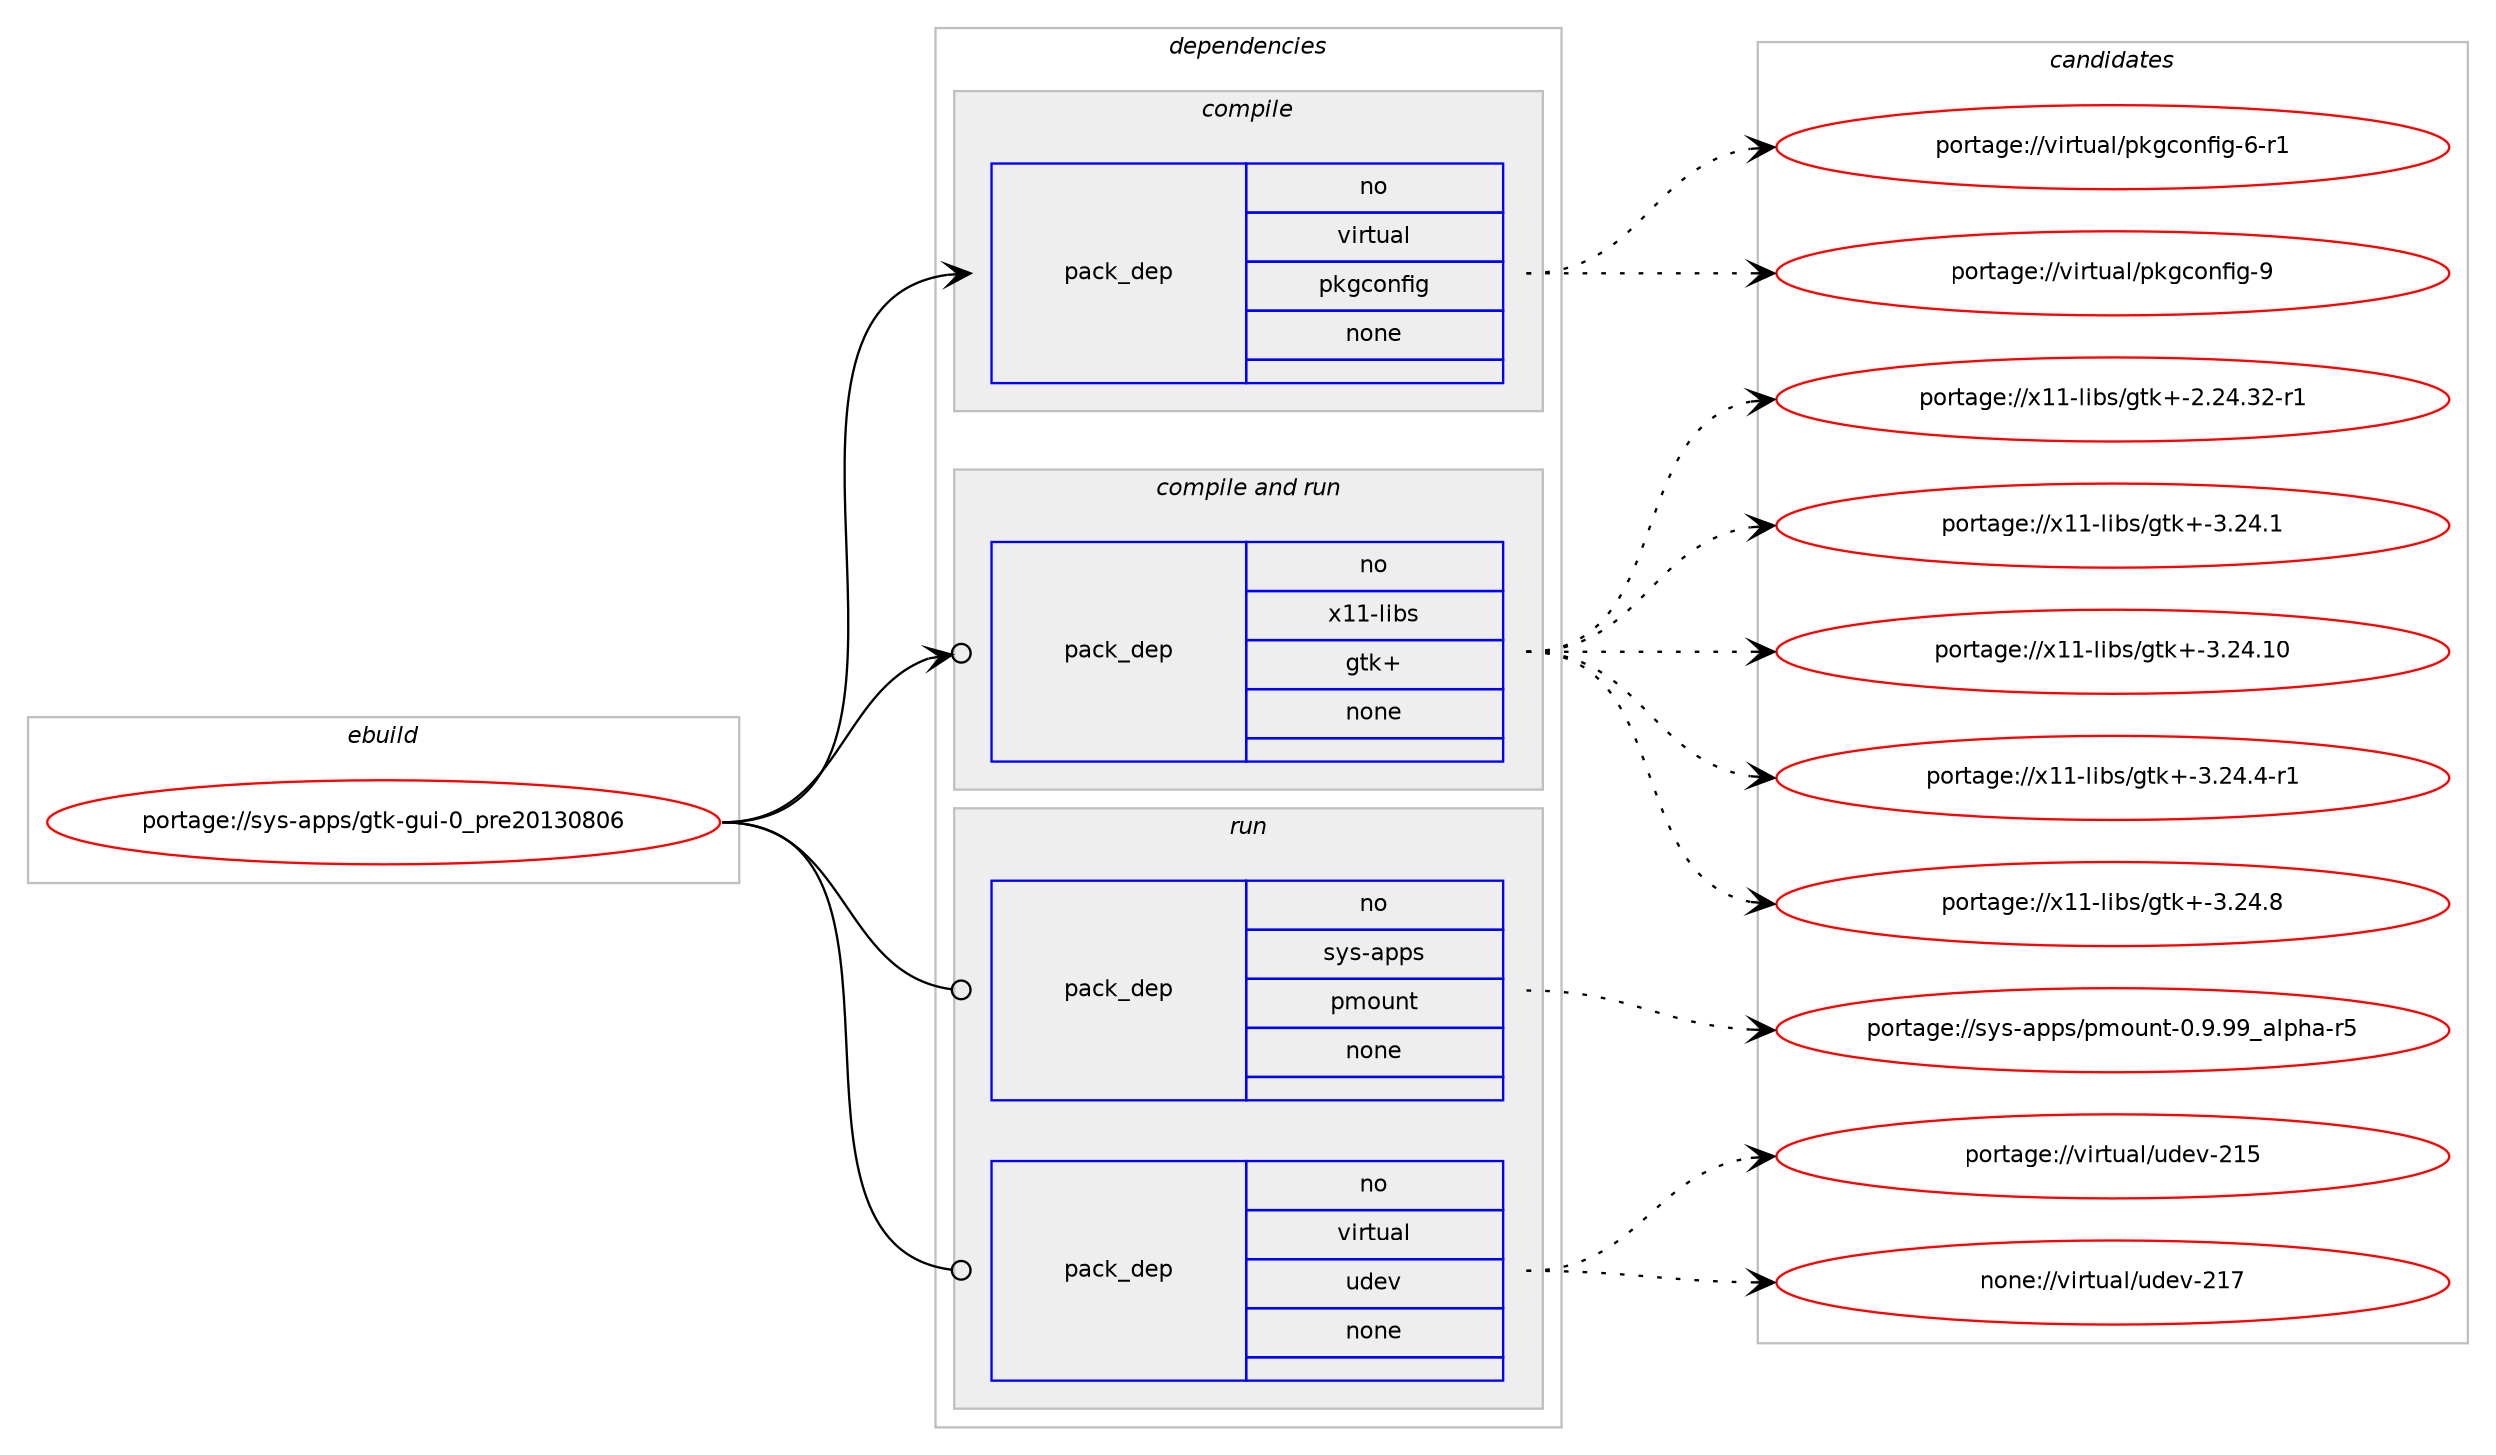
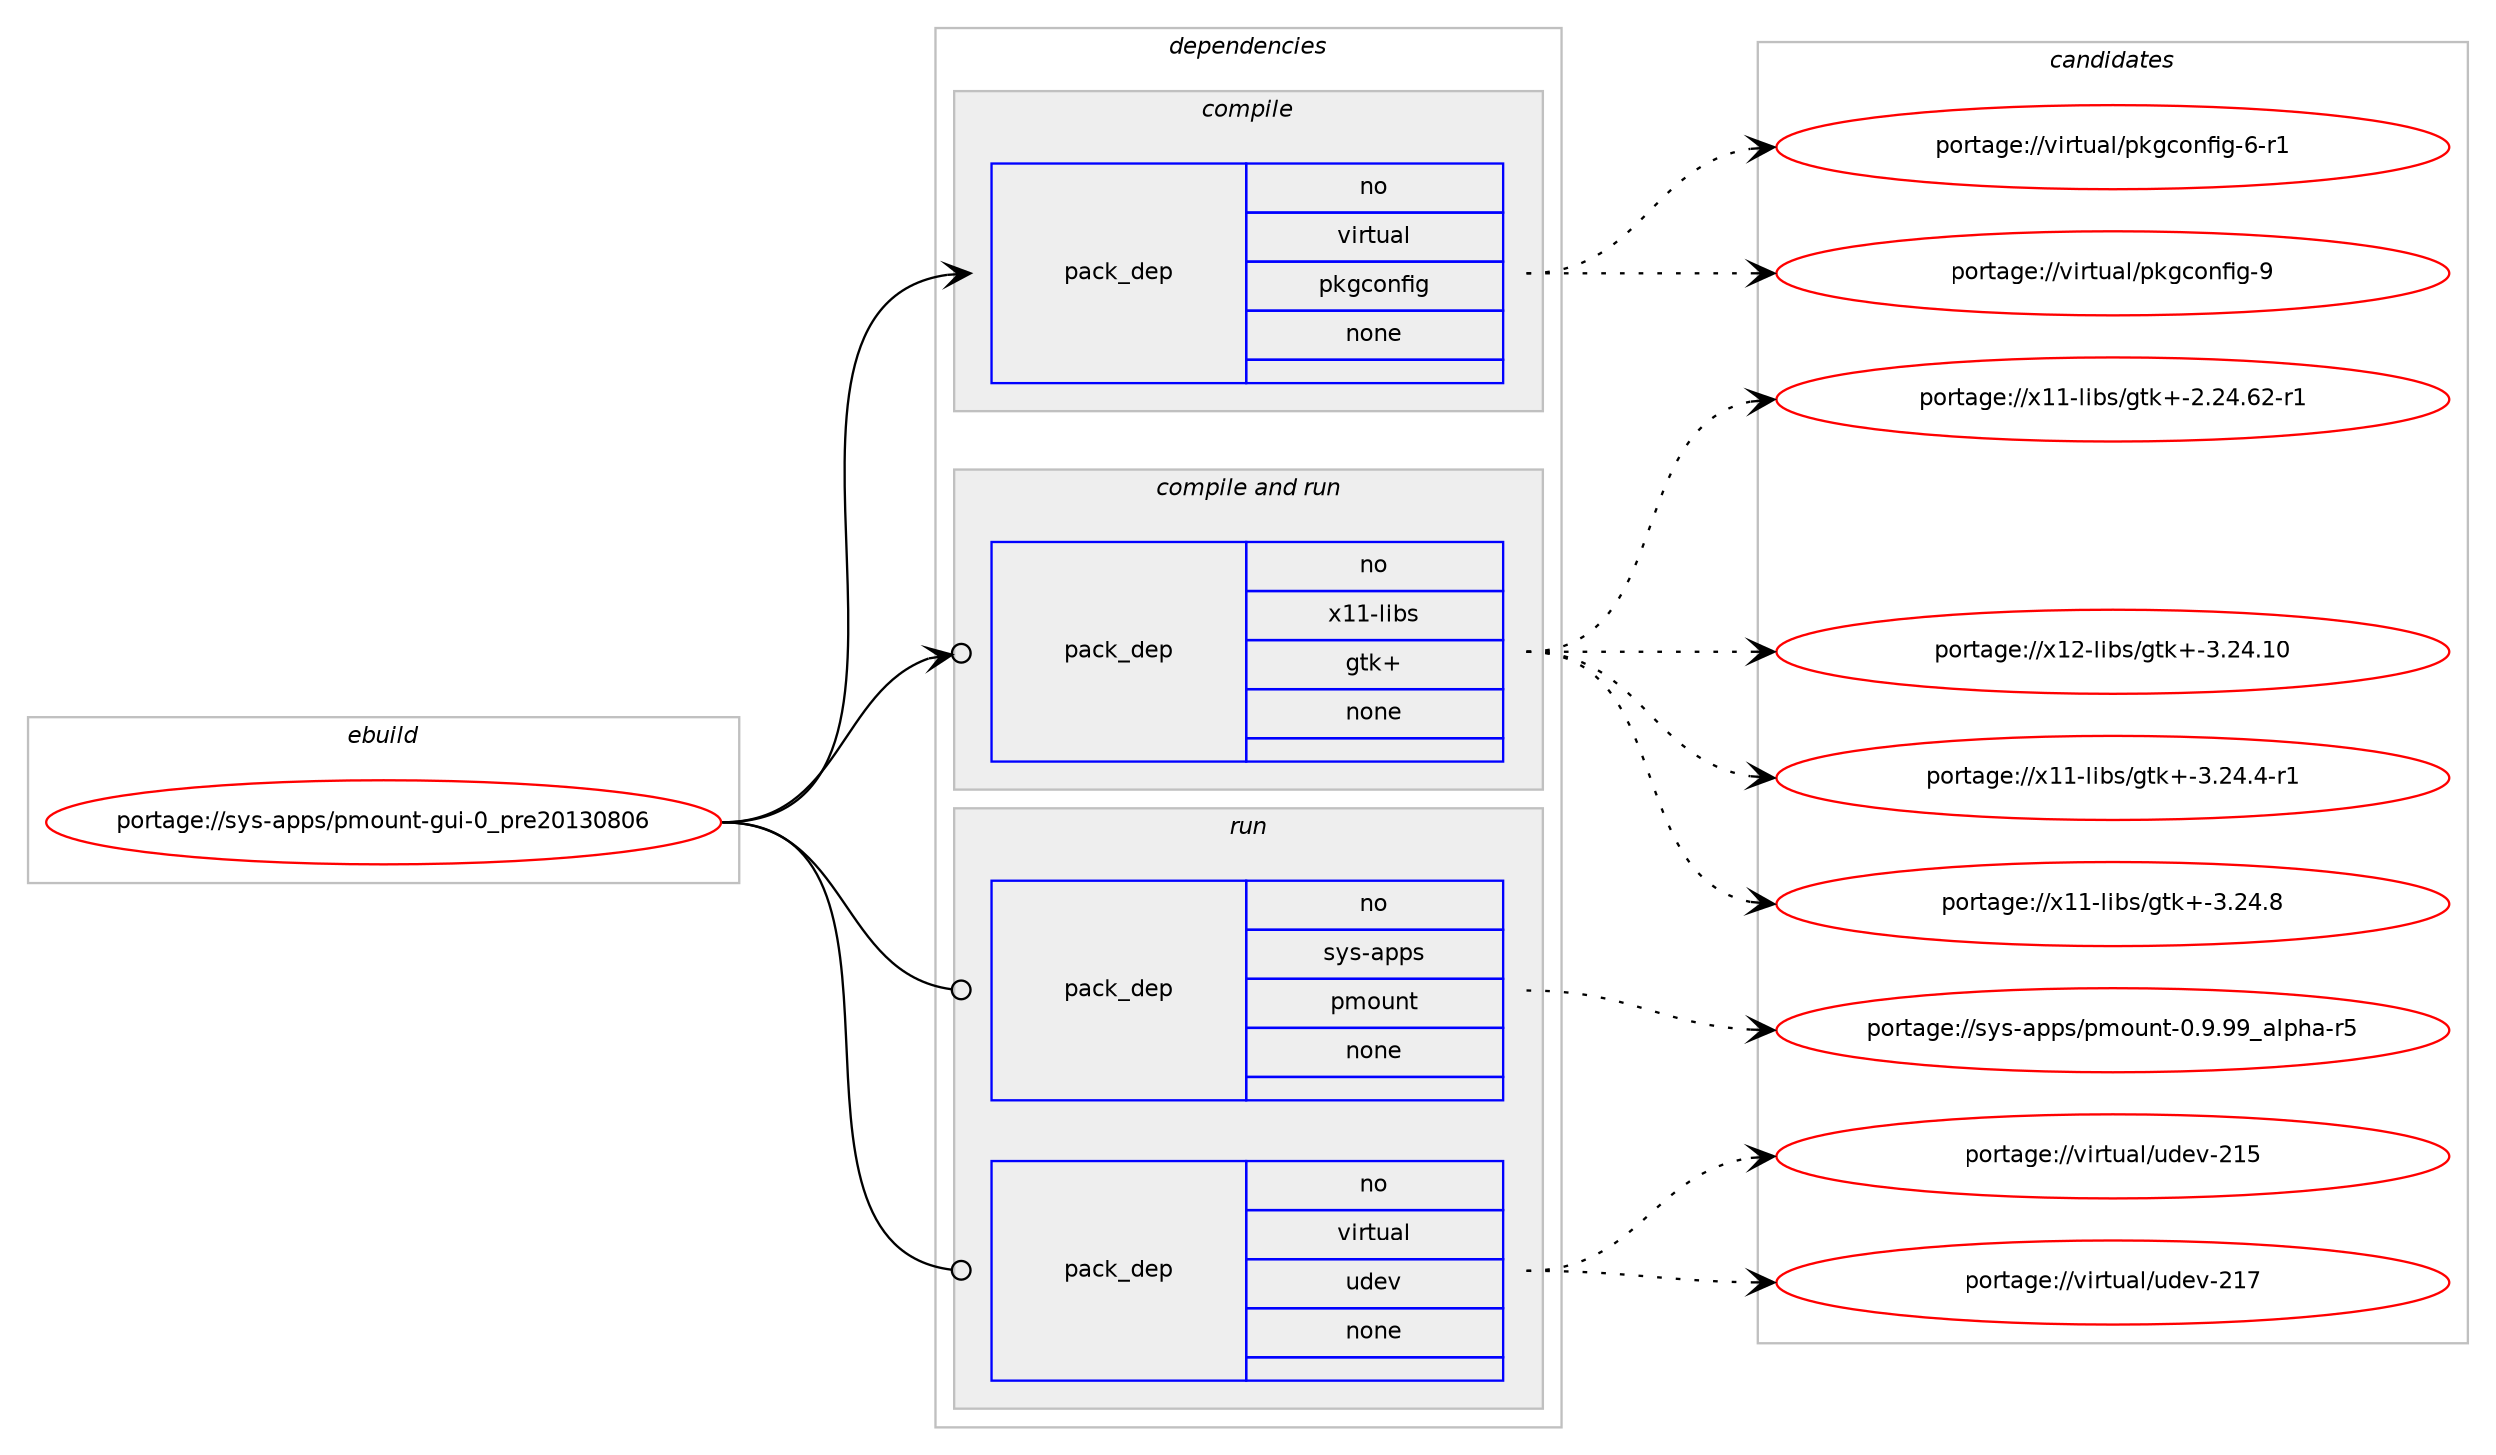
node "portage://x11-libs/gtk+-2.24.32-r1": label "portage://x11-libs/gtk+-2.24.32-r1" -> "portage://x11-libs/gtk+-2.24.62-r1"
node "portage://x11-libs/gtk+-3.24.1": removed
node "portage://x11-libs/gtk+-3.24.10": label "portage://x11-libs/gtk+-3.24.10" -> "portage://x12-libs/gtk+-3.24.10"
node "portage://sys-apps/gtk-gui-0_pre20130806": label "portage://sys-apps/gtk-gui-0_pre20130806" -> "portage://sys-apps/pmount-gui-0_pre20130806"
node "none://virtual/udev-217": label "none://virtual/udev-217" -> "portage://virtual/udev-217"
